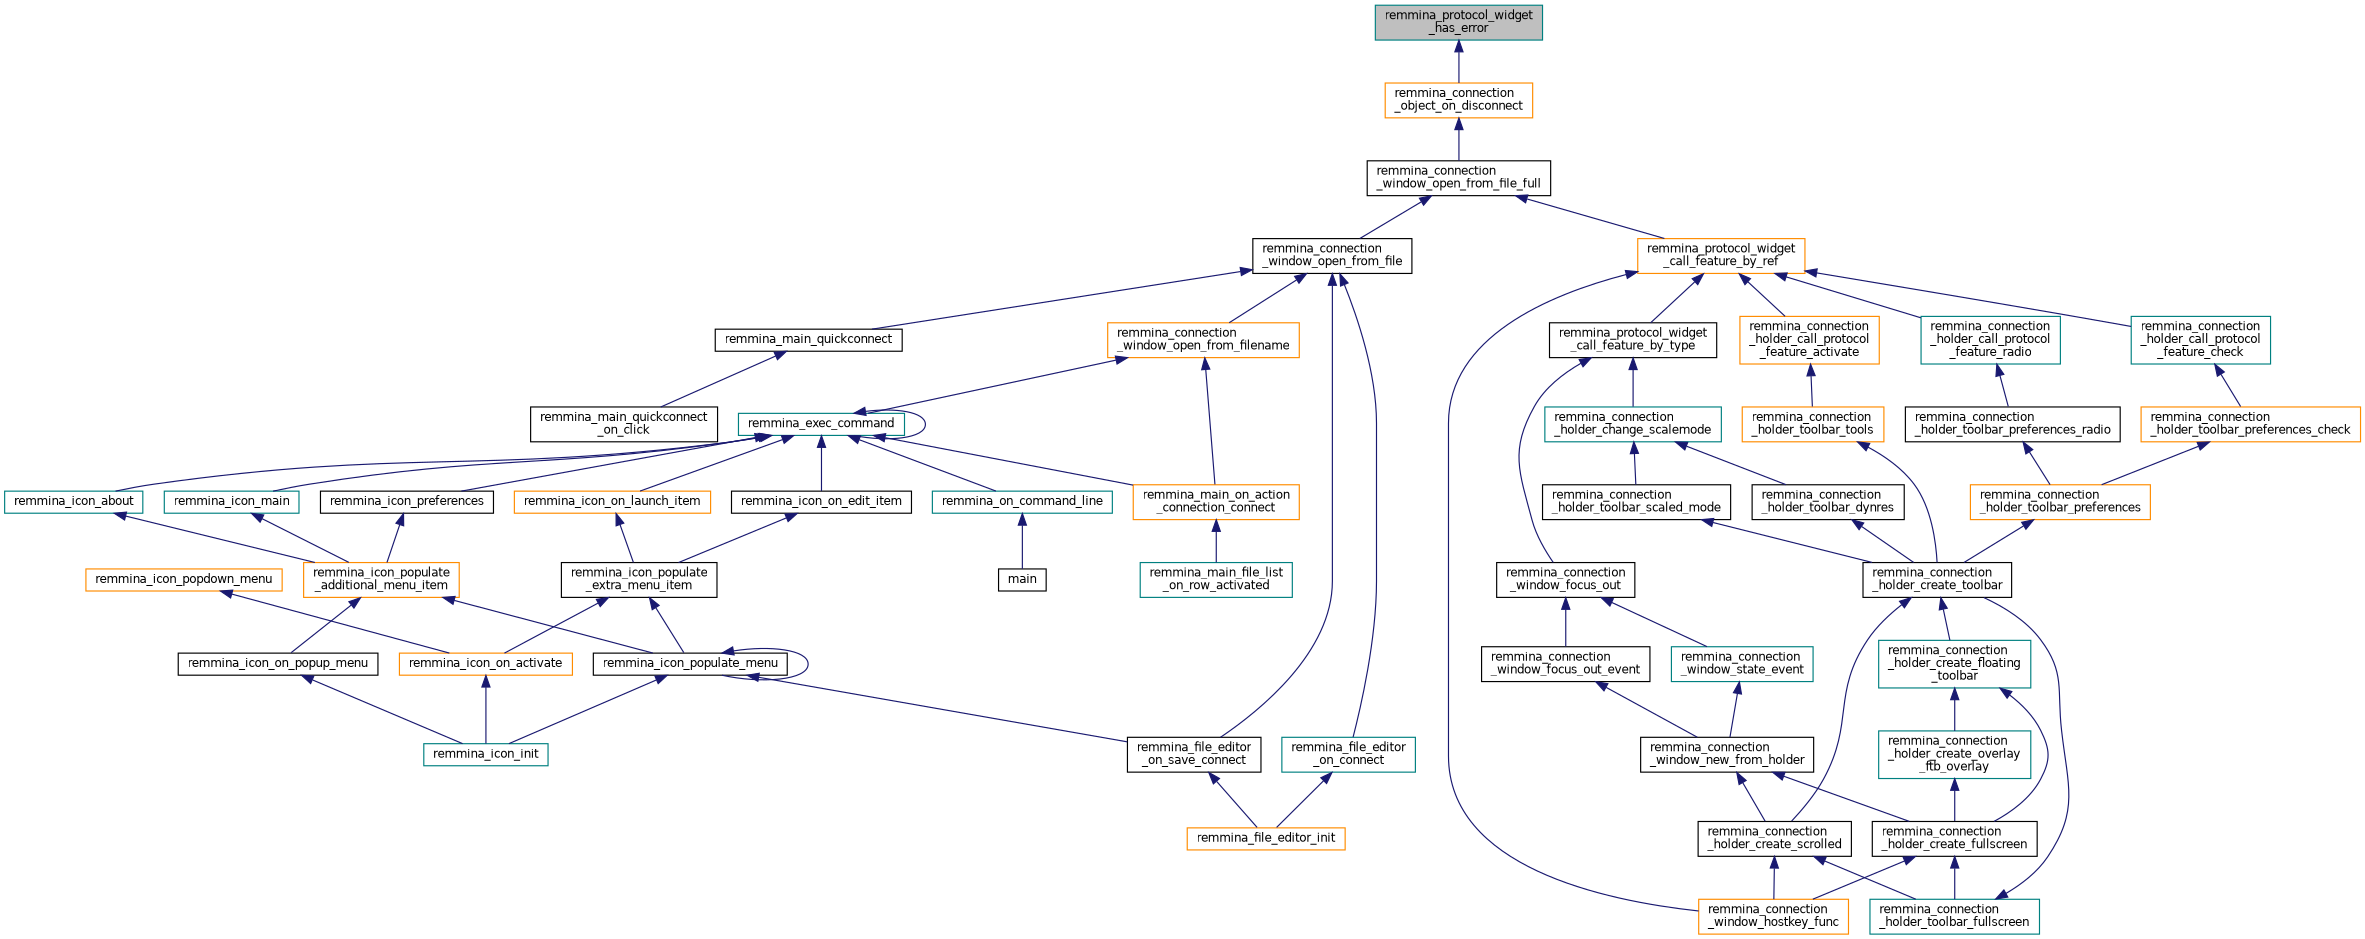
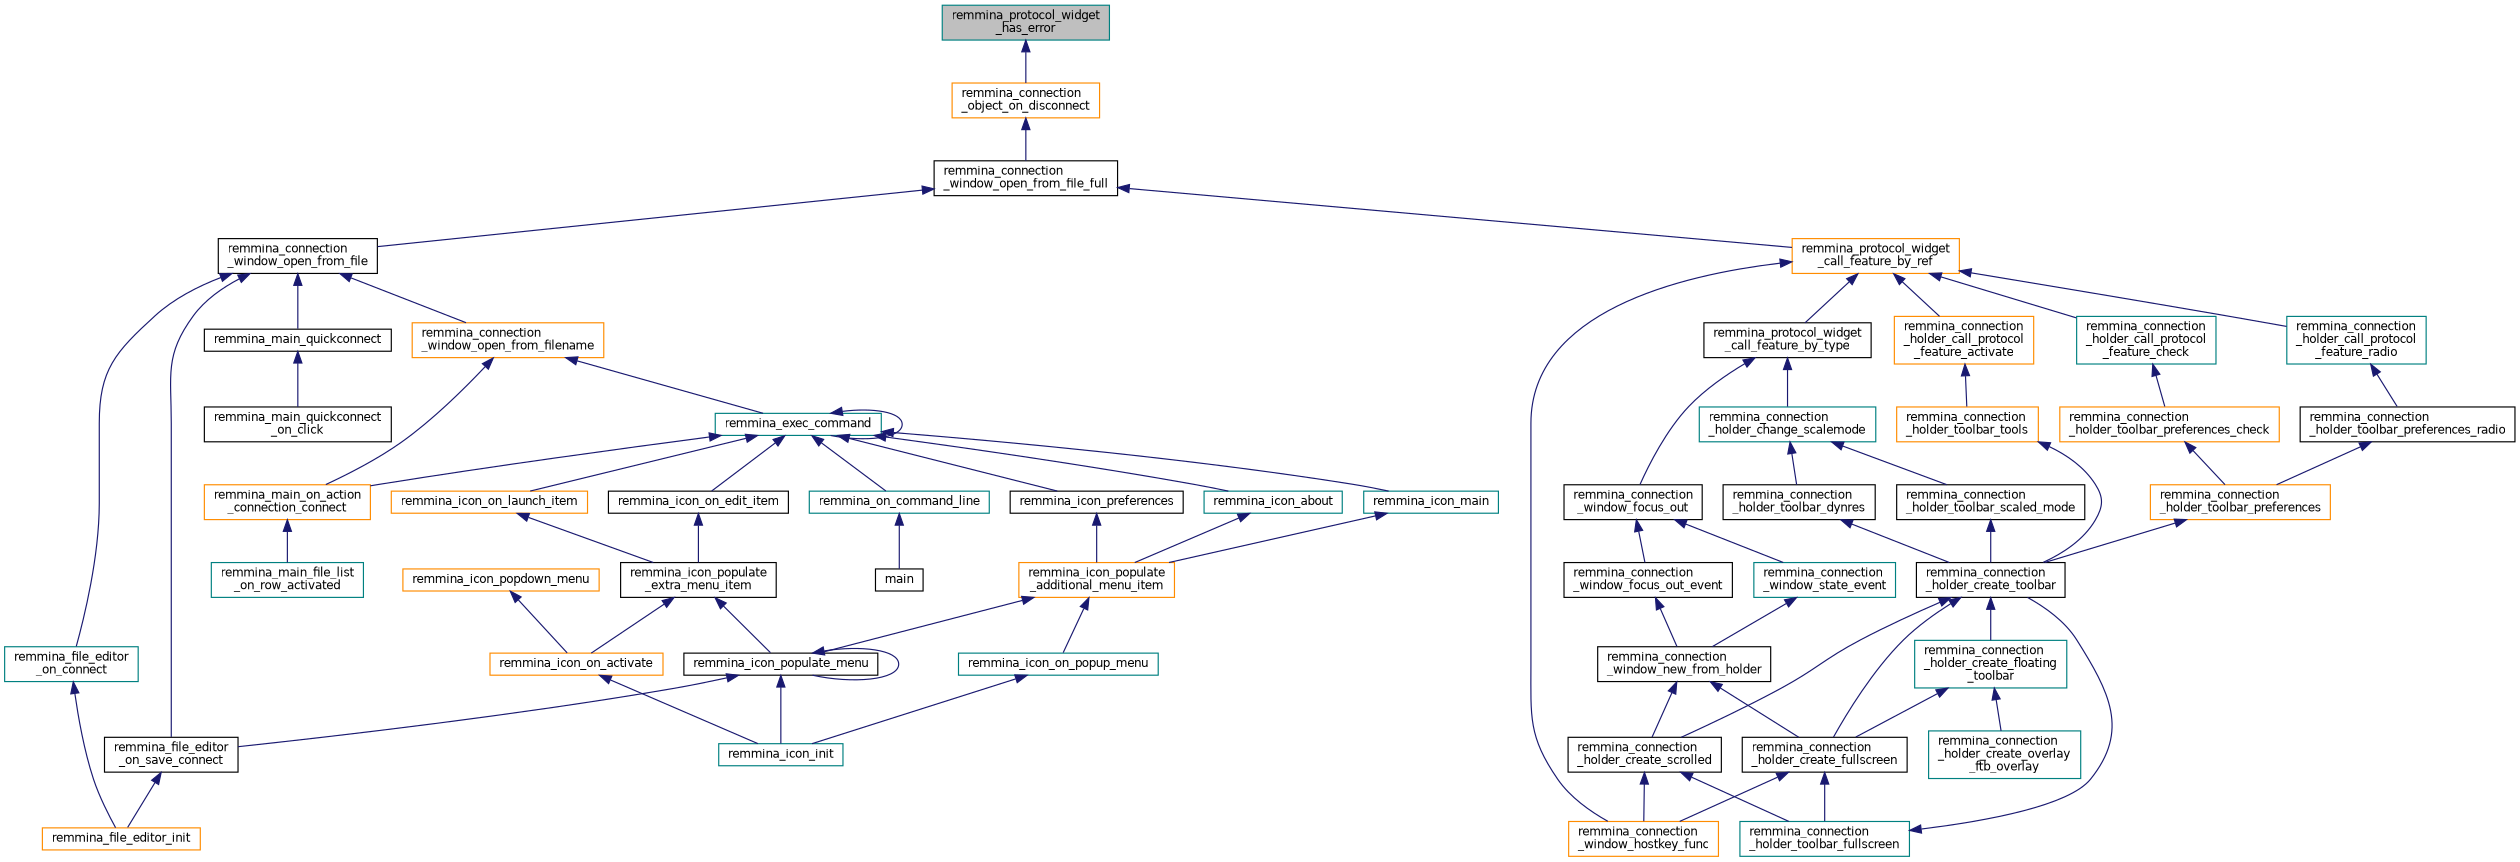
node "remmina_icon_on_popup_menu": color black -> teal
edge "remmina_connection _holder_create_fullscreen" -> "remmina_connection _holder_create_overlay _ftb_overlay": now "remmina_connection _holder_create_fullscreen" -> "remmina_connection _holder_create_toolbar"
